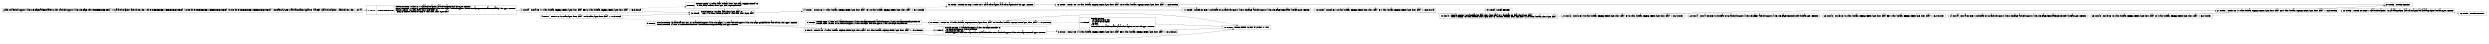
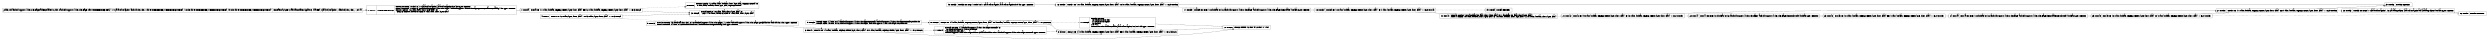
node "14: 0x0031": removed
edge "10: 0x0027" -> "12: 0x002c": now "10: 0x0027" -> "8: 0x0021"
node "11: 0x0029": text "(r8 I:int)" -> "(r8 I:public)"
